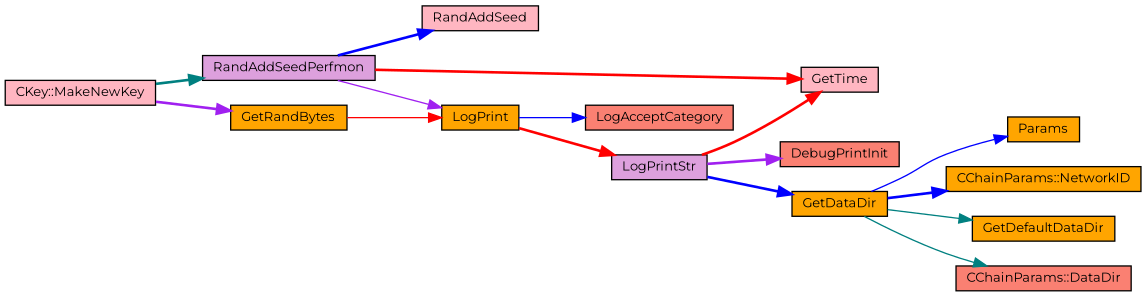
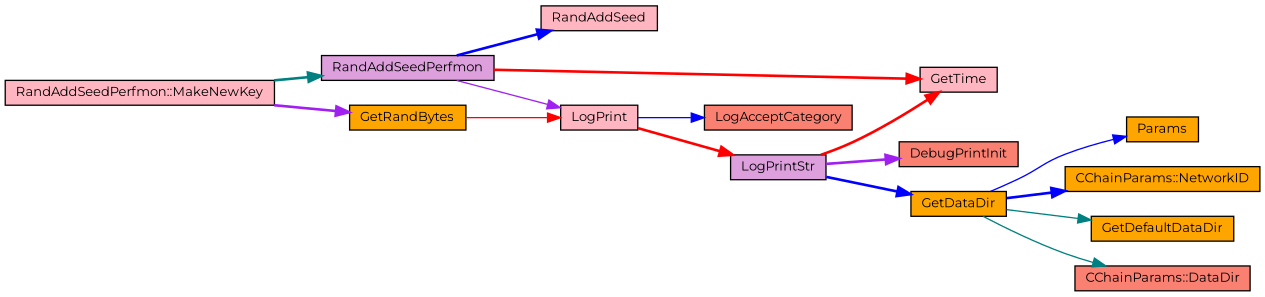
node "CKey::MakeNewKey": label "CKey::MakeNewKey" -> "RandAddSeedPerfmon::MakeNewKey"
node "LogPrint": fillcolor orange -> lightpink
